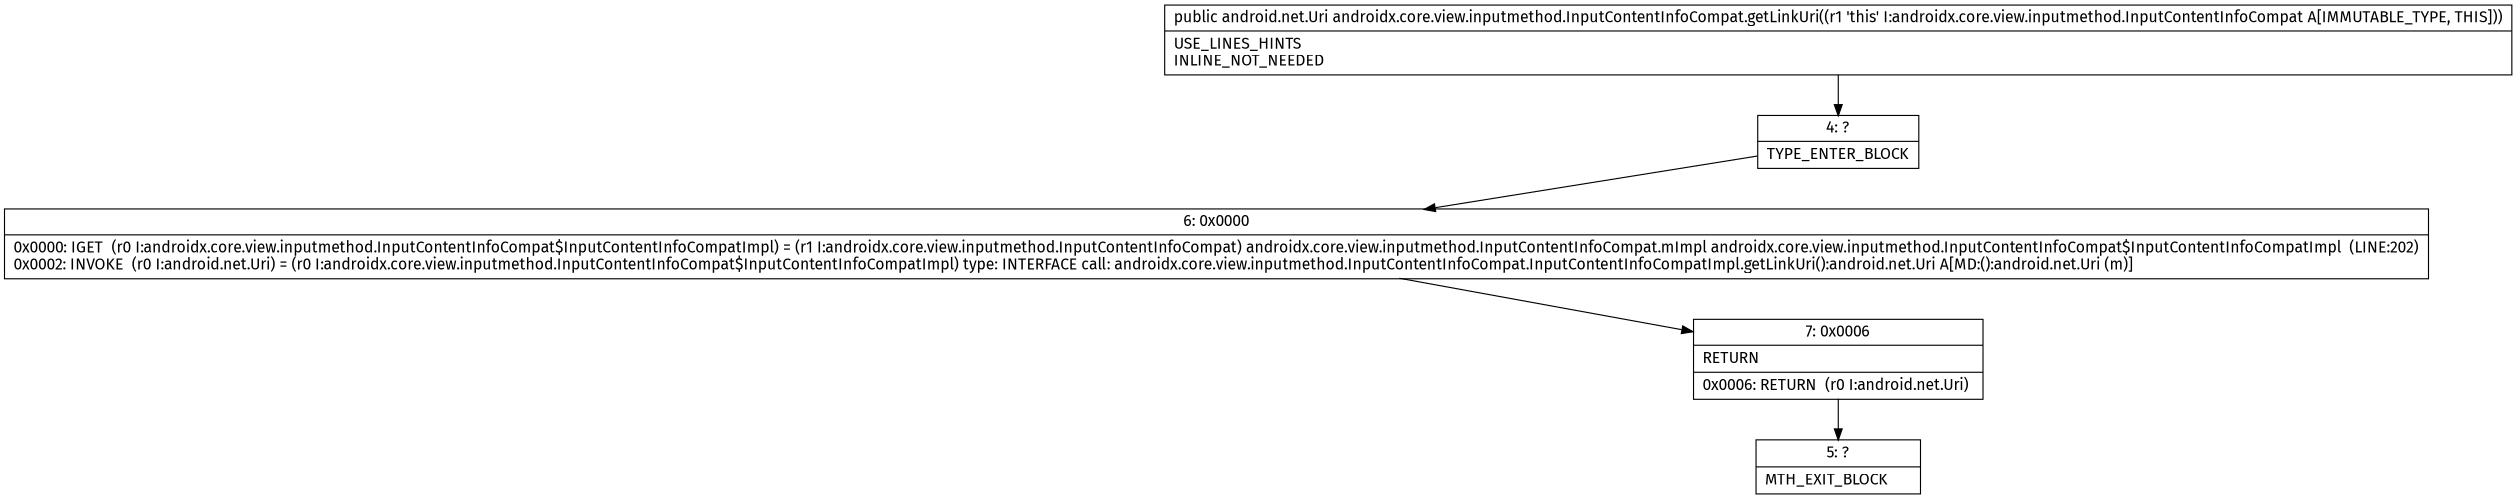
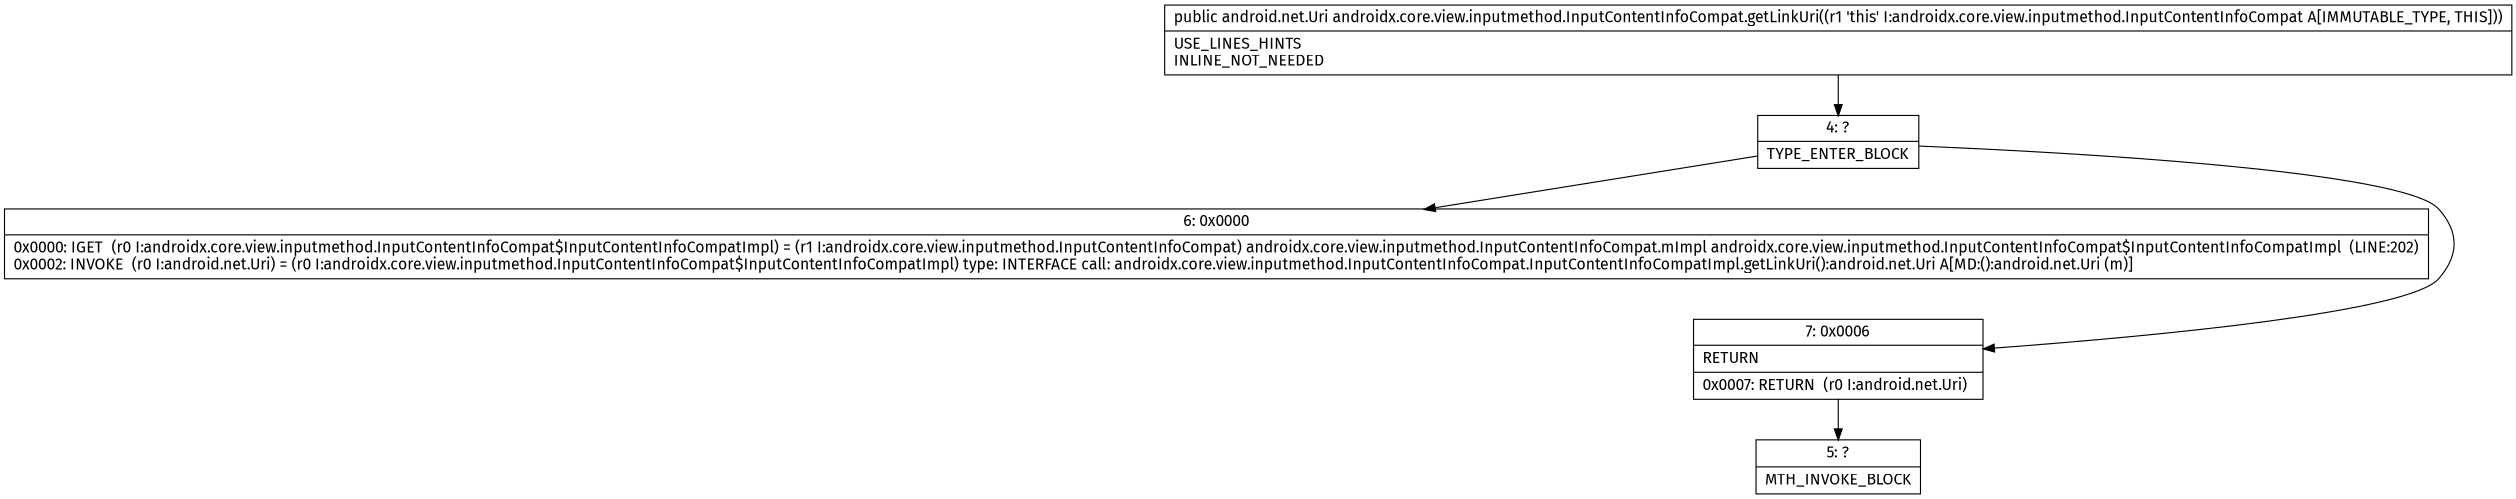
edge "6: 0x0000" -> "7: 0x0006": now "4: ?" -> "7: 0x0006"
node "7: 0x0006": text "0x0006: RETURN  (r0 I:android.net.Uri)" -> "0x0007: RETURN  (r0 I:android.net.Uri)"
node "5: ?": text "MTH_EXIT_BLOCK" -> "MTH_INVOKE_BLOCK"
